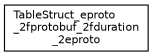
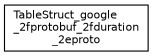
node "TableStruct_eproto _2fprotobuf_2fduration _2eproto": label "TableStruct_eproto _2fprotobuf_2fduration _2eproto" -> "TableStruct_google _2fprotobuf_2fduration _2eproto"
